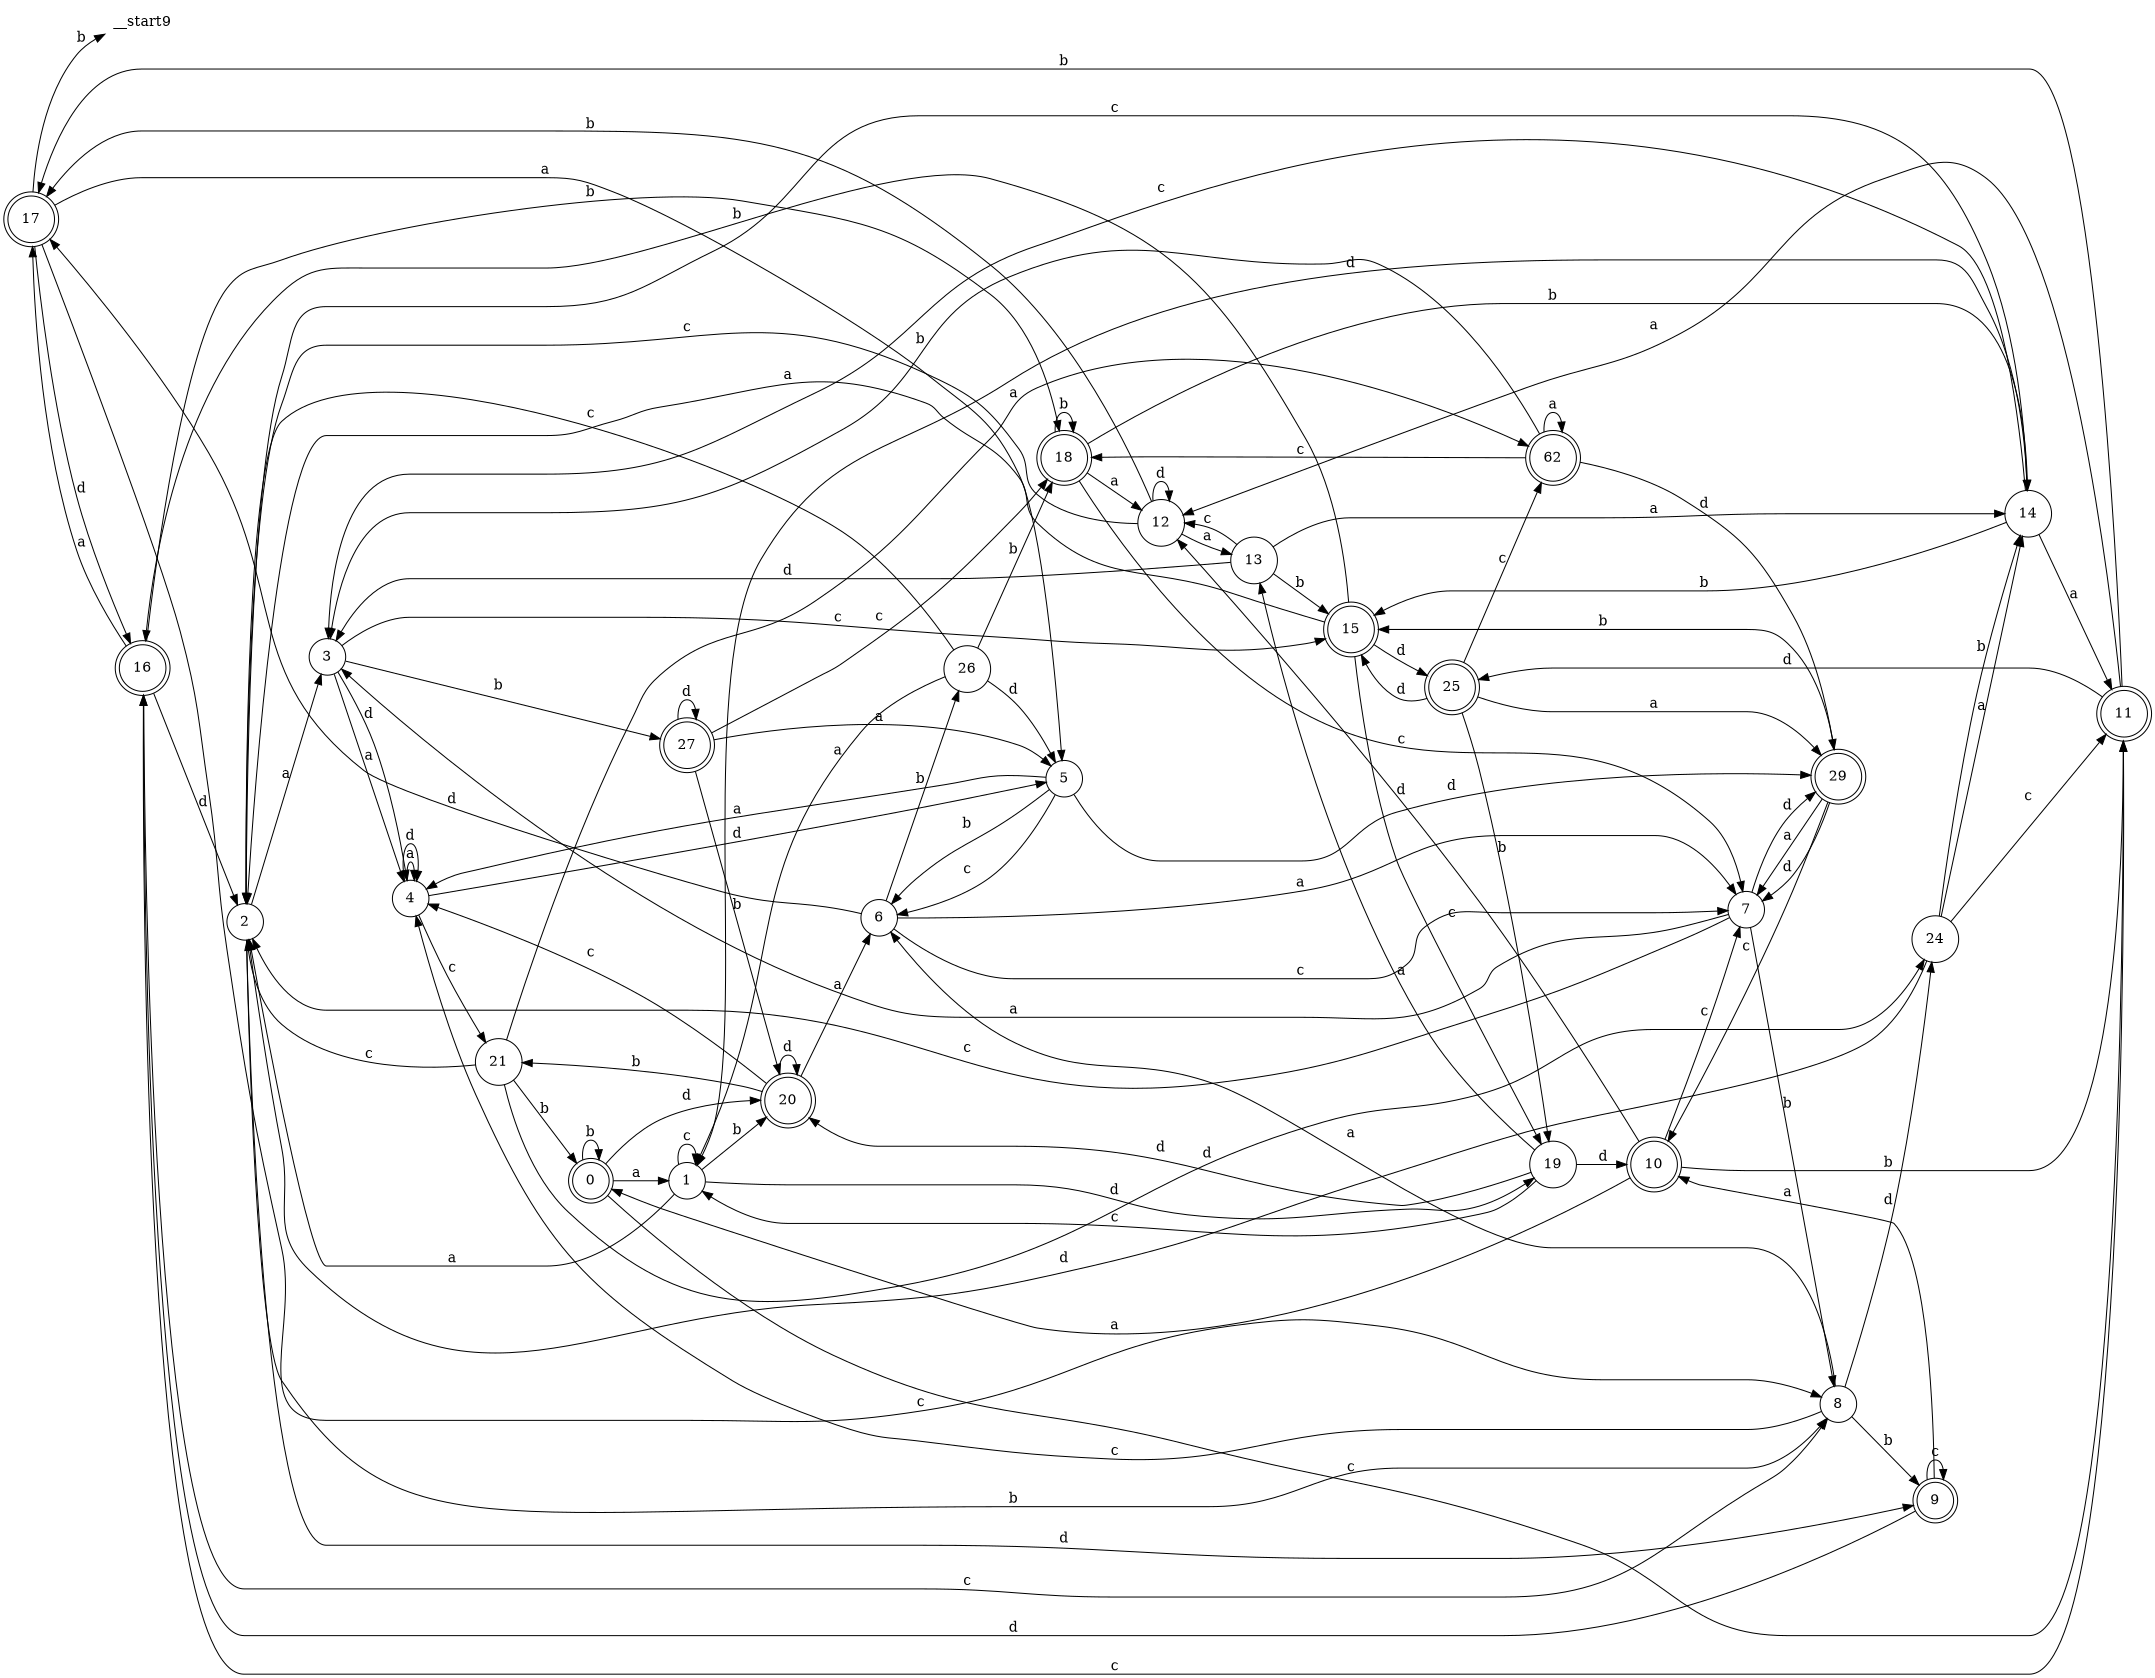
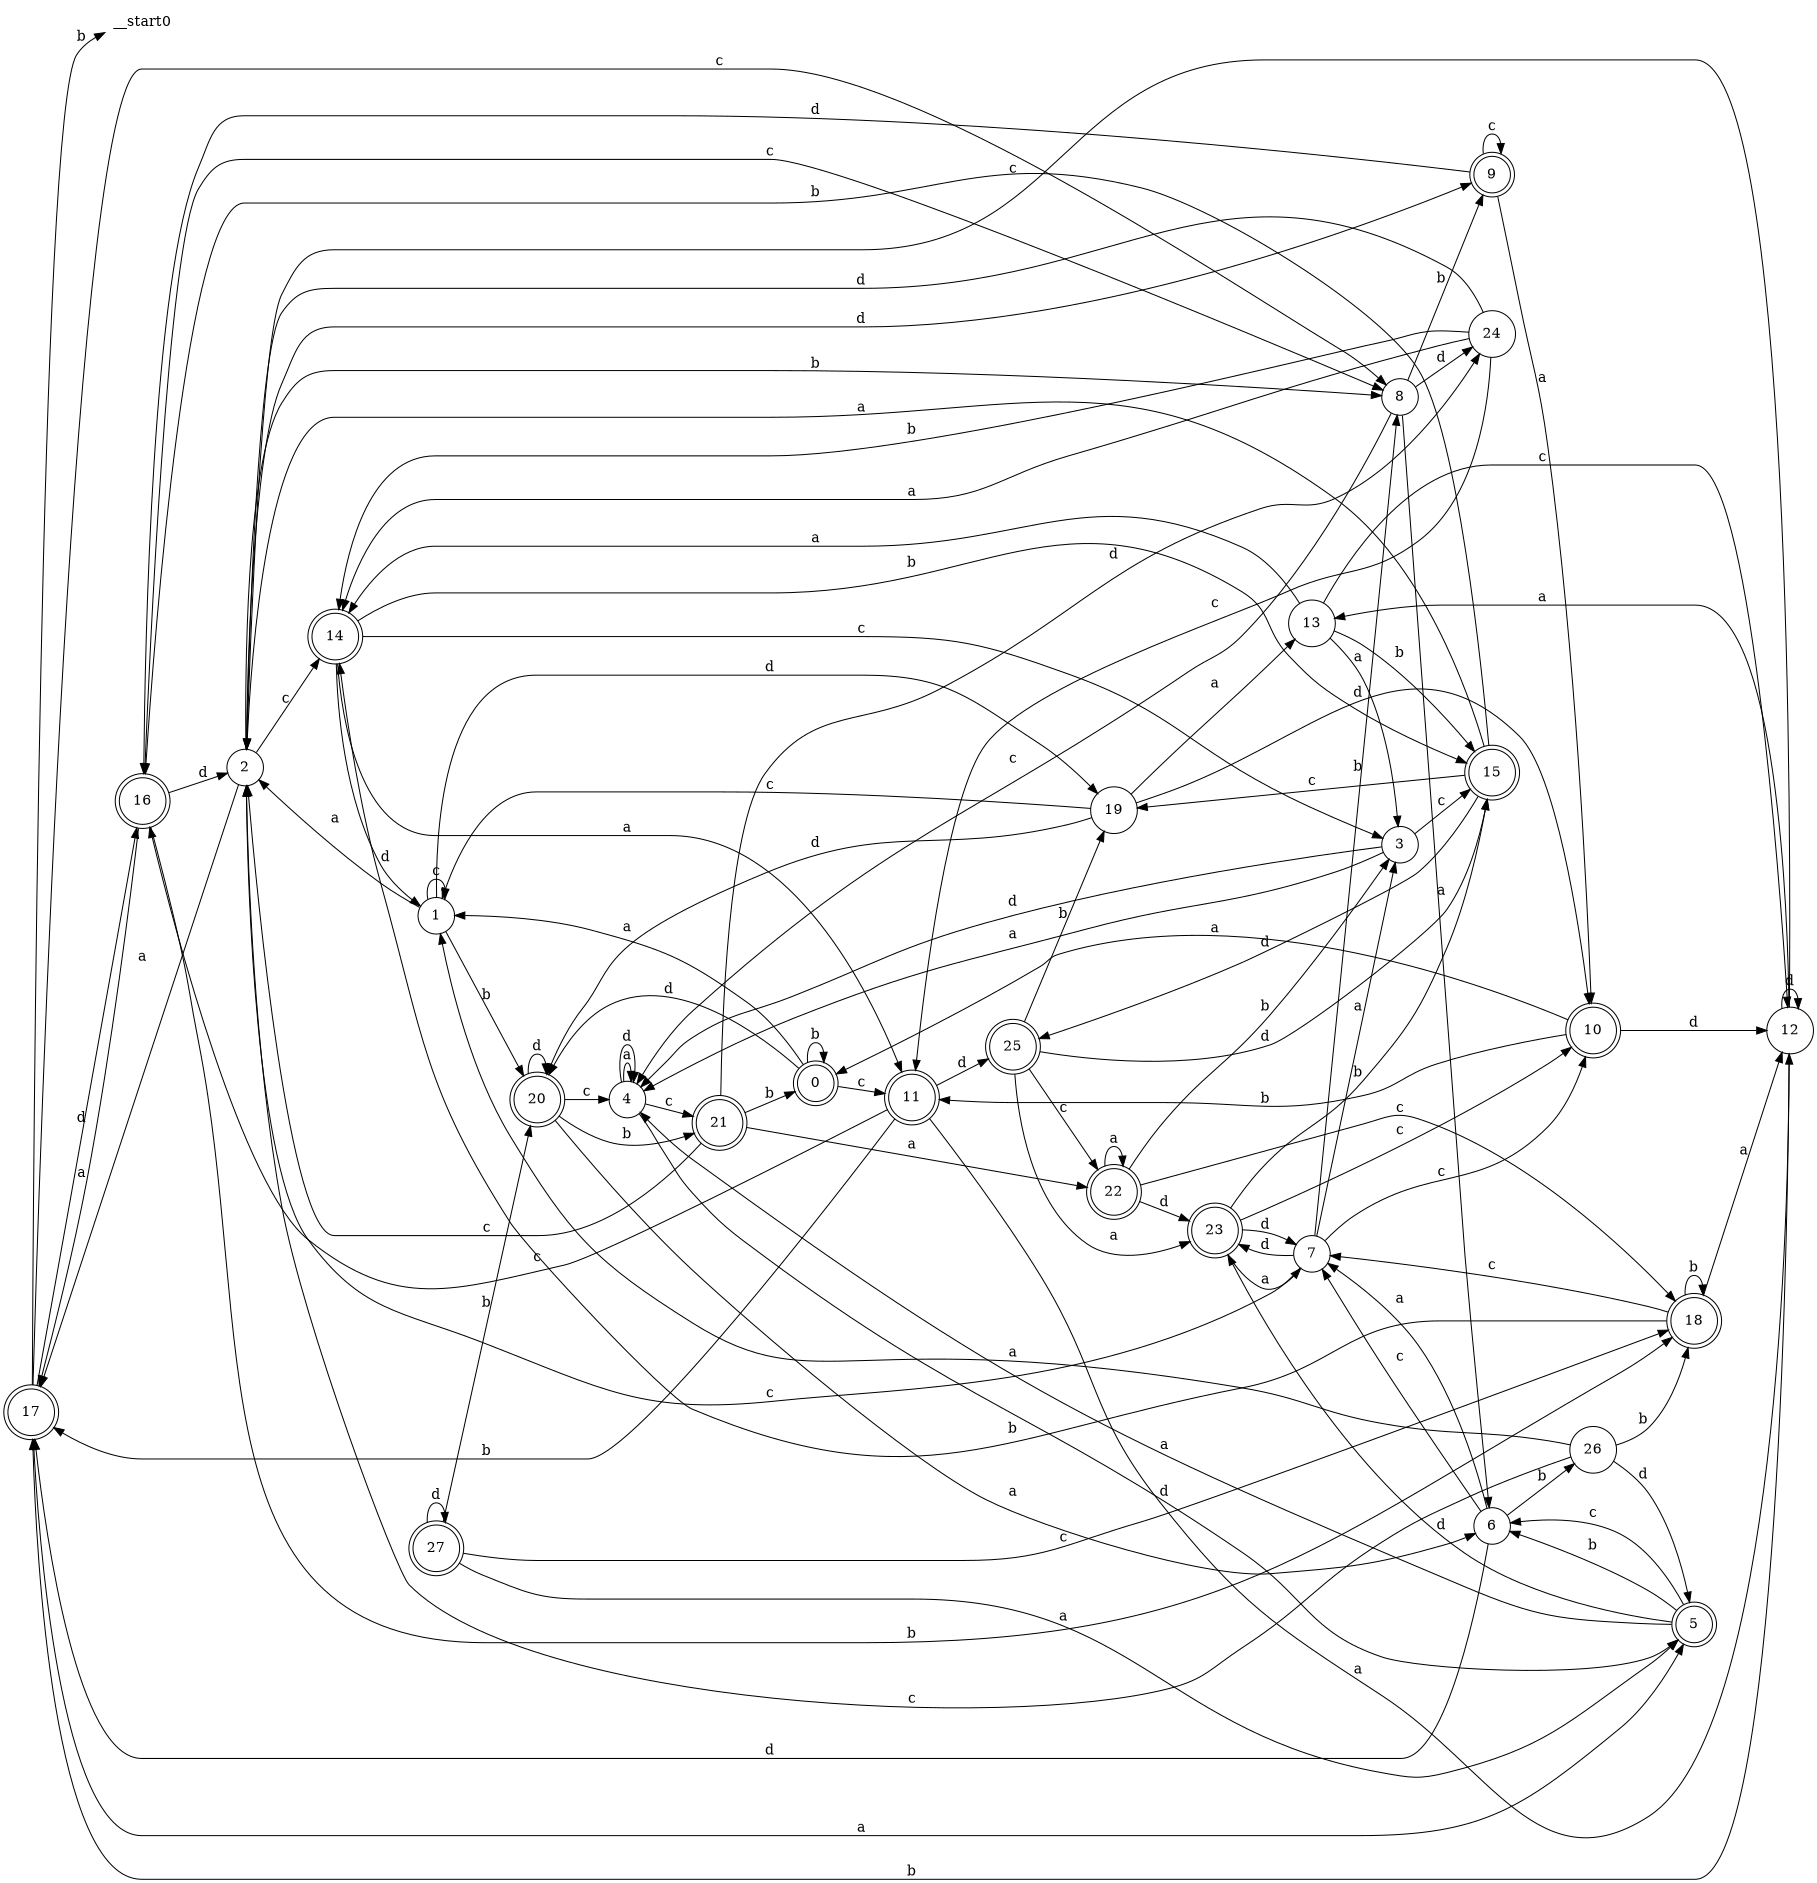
node "__start9": label "__start9" -> "__start0"
node "62": label "62" -> "22"
node "14": shape circle -> doublecircle
edge "13" -> "3": label "d" -> "a"
edge "3" -> "27": removed, label "b"
node "29": label "29" -> "23"
node "5": shape circle -> doublecircle
edge "2" -> "3": now "2" -> "17"
edge "10" -> "7": reversed
node "21": shape circle -> doublecircle
